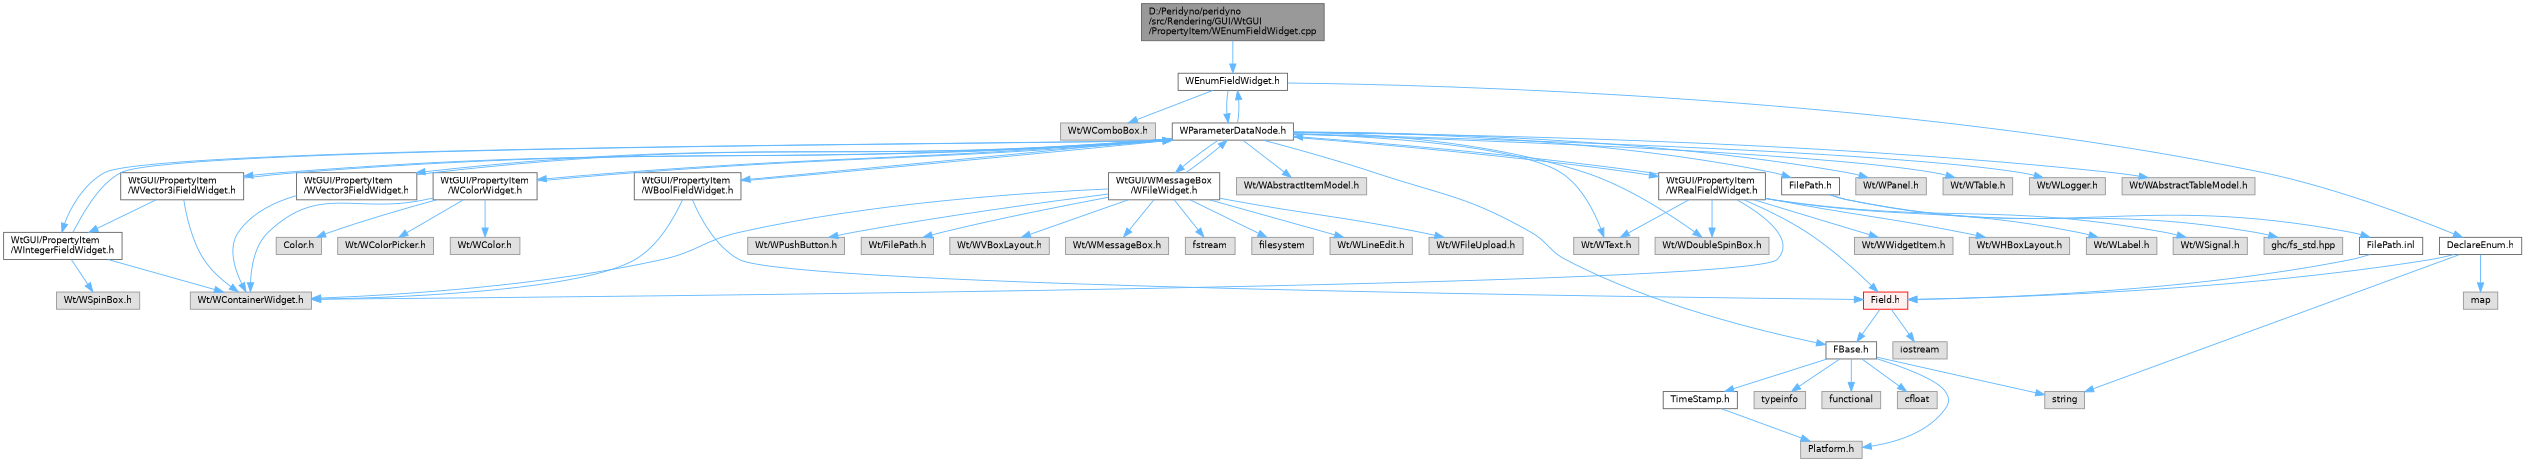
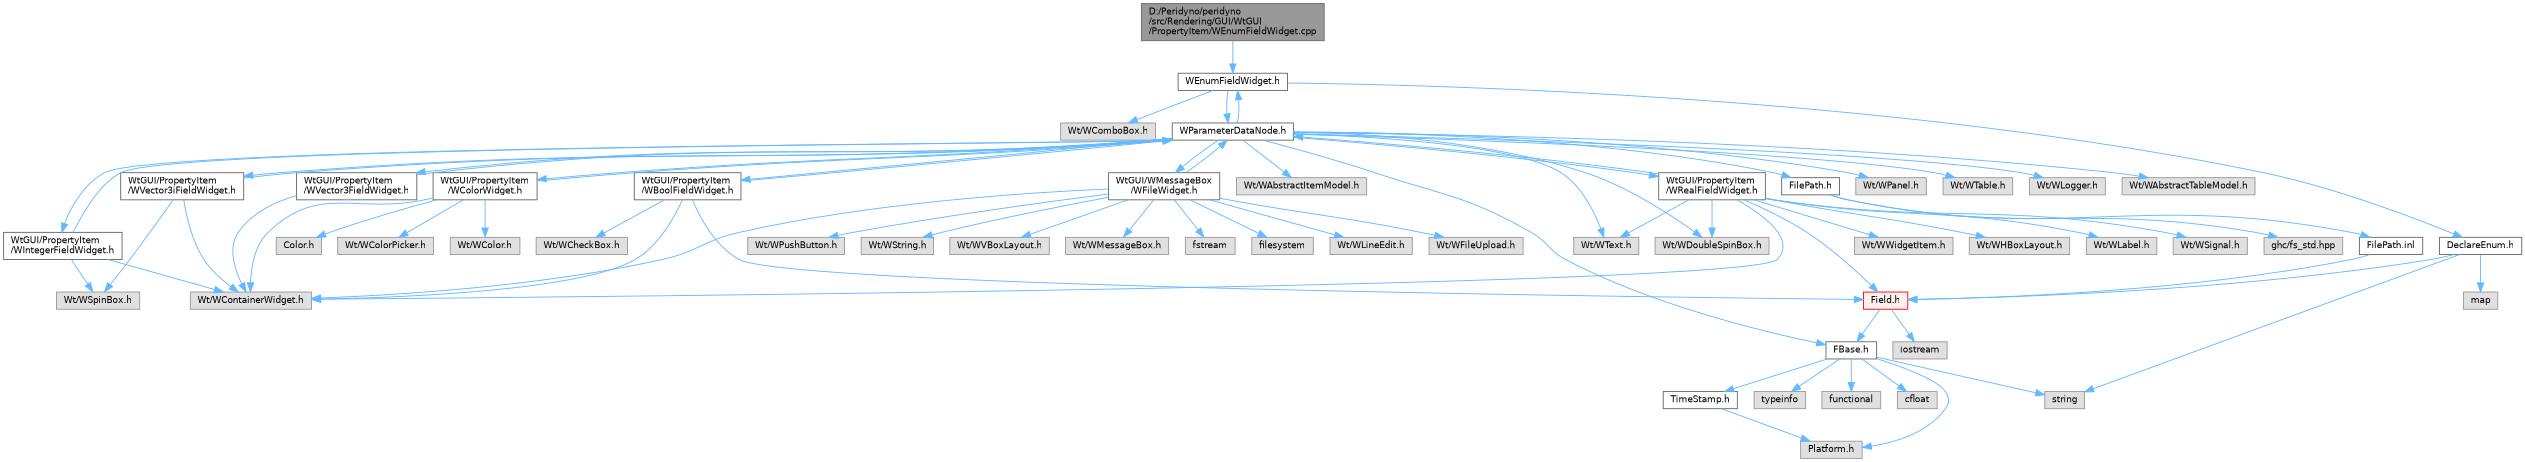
edge "WtGUI/PropertyItem /WVector3iFieldWidget.h" -> "WtGUI/PropertyItem /WIntegerFieldWidget.h": now "WtGUI/PropertyItem /WVector3iFieldWidget.h" -> "Wt/WSpinBox.h"
node "Wt/WCheckBox.h": added
node "Wt/FilePath.h": label "Wt/FilePath.h" -> "Wt/WString.h"
